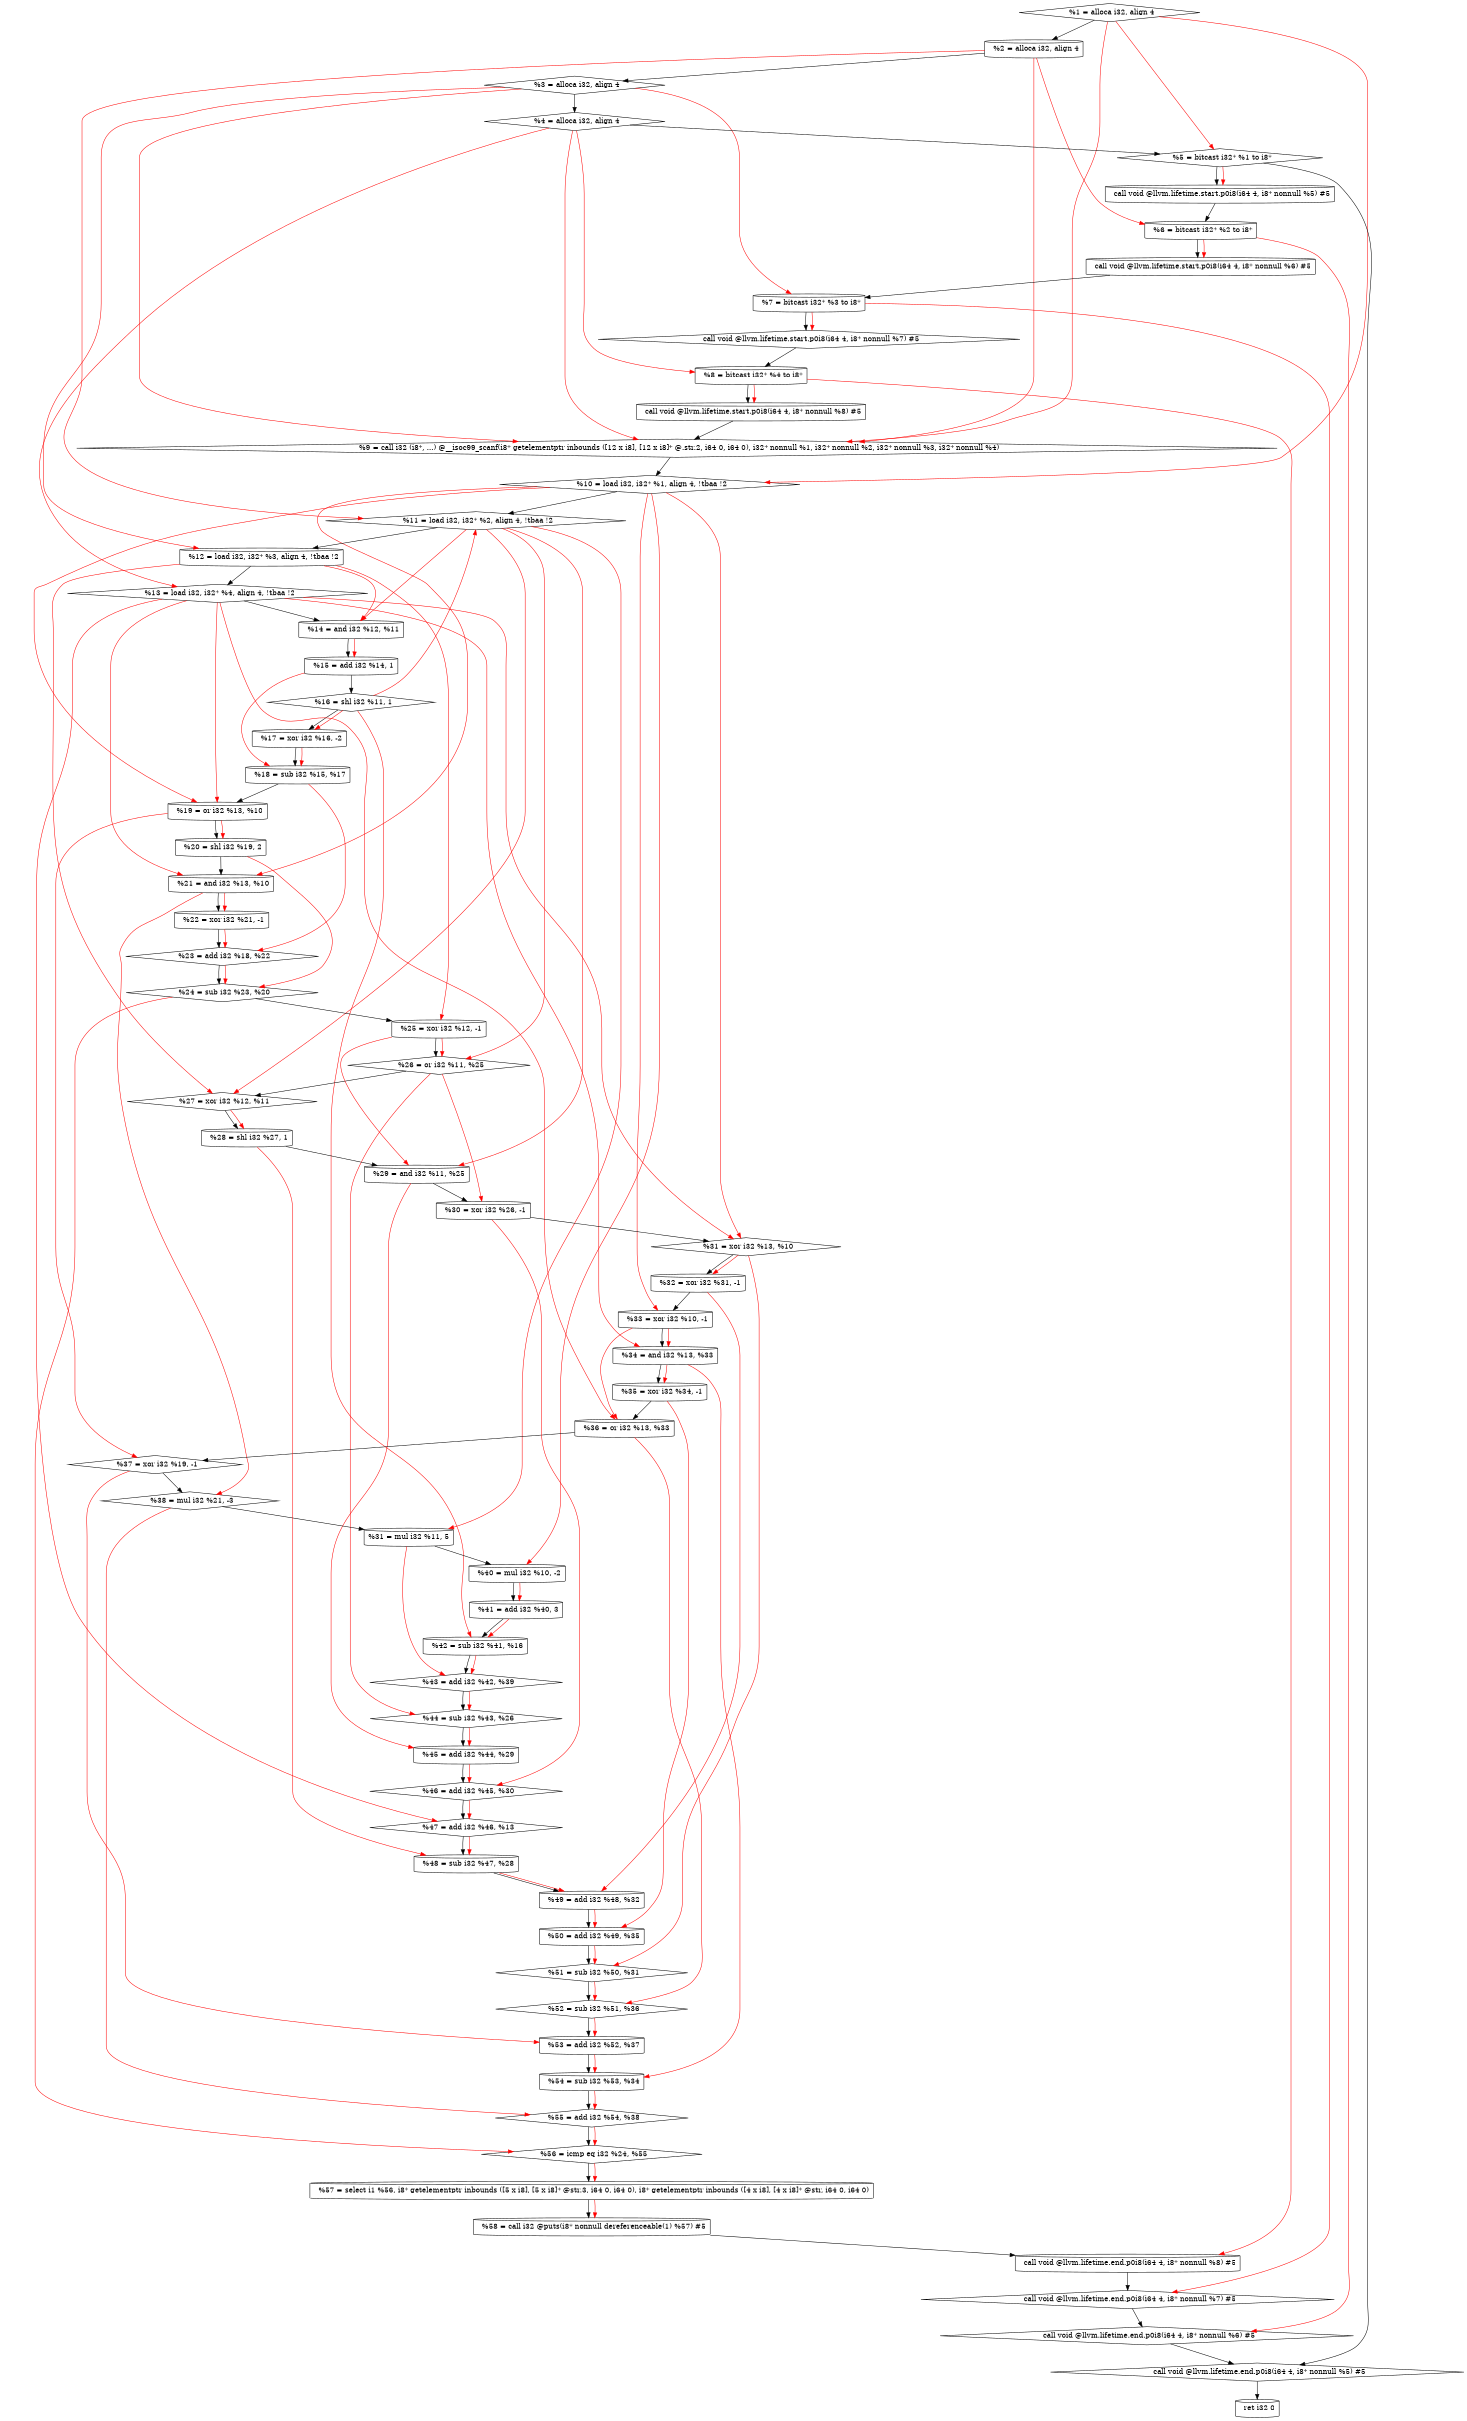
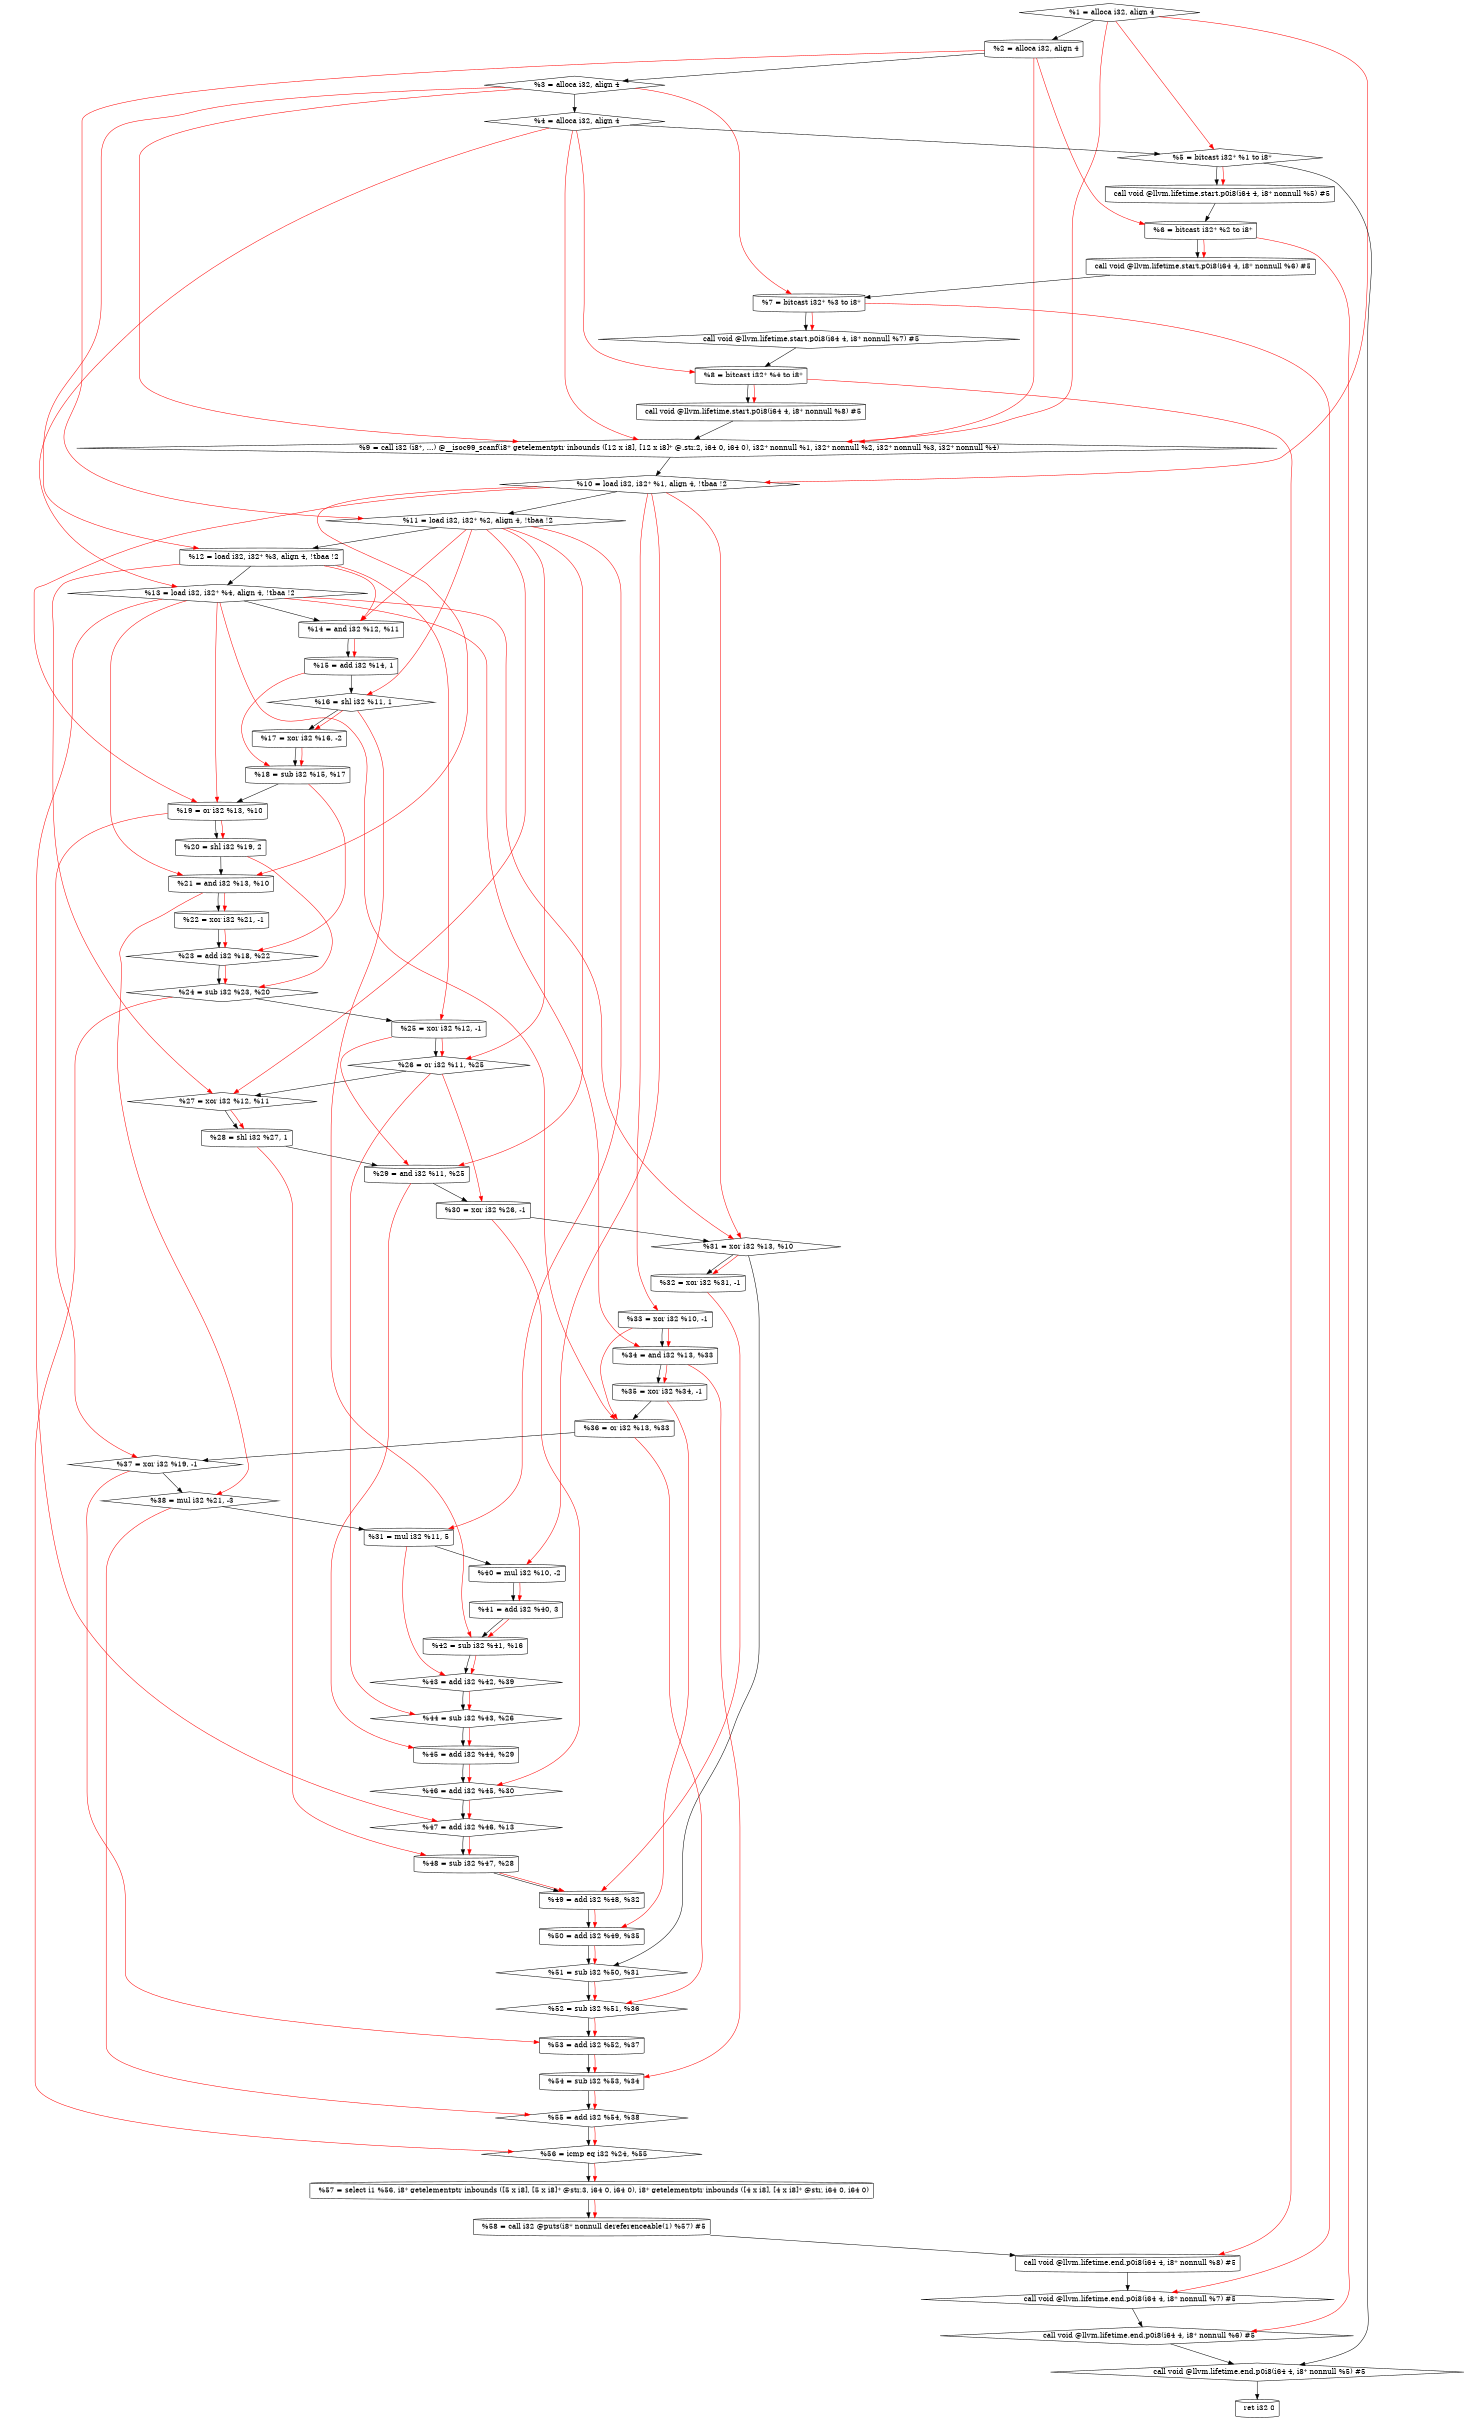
edge "%16 = shl i32 %11, 1" -> "%11 = load i32, i32* %2, align 4, !tbaa !2": reversed
edge "%32 = xor i32 %31, -1" -> "%33 = xor i32 %10, -1": removed
edge "%31 = xor i32 %13, %10" -> "%51 = sub i32 %50, %31": color red -> black
